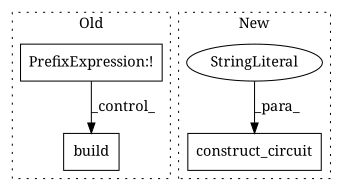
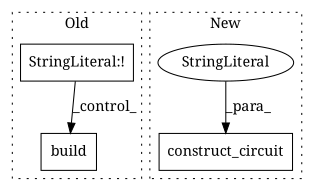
node "PrefixExpression:!": label "PrefixExpression:!" -> "StringLiteral:!"
